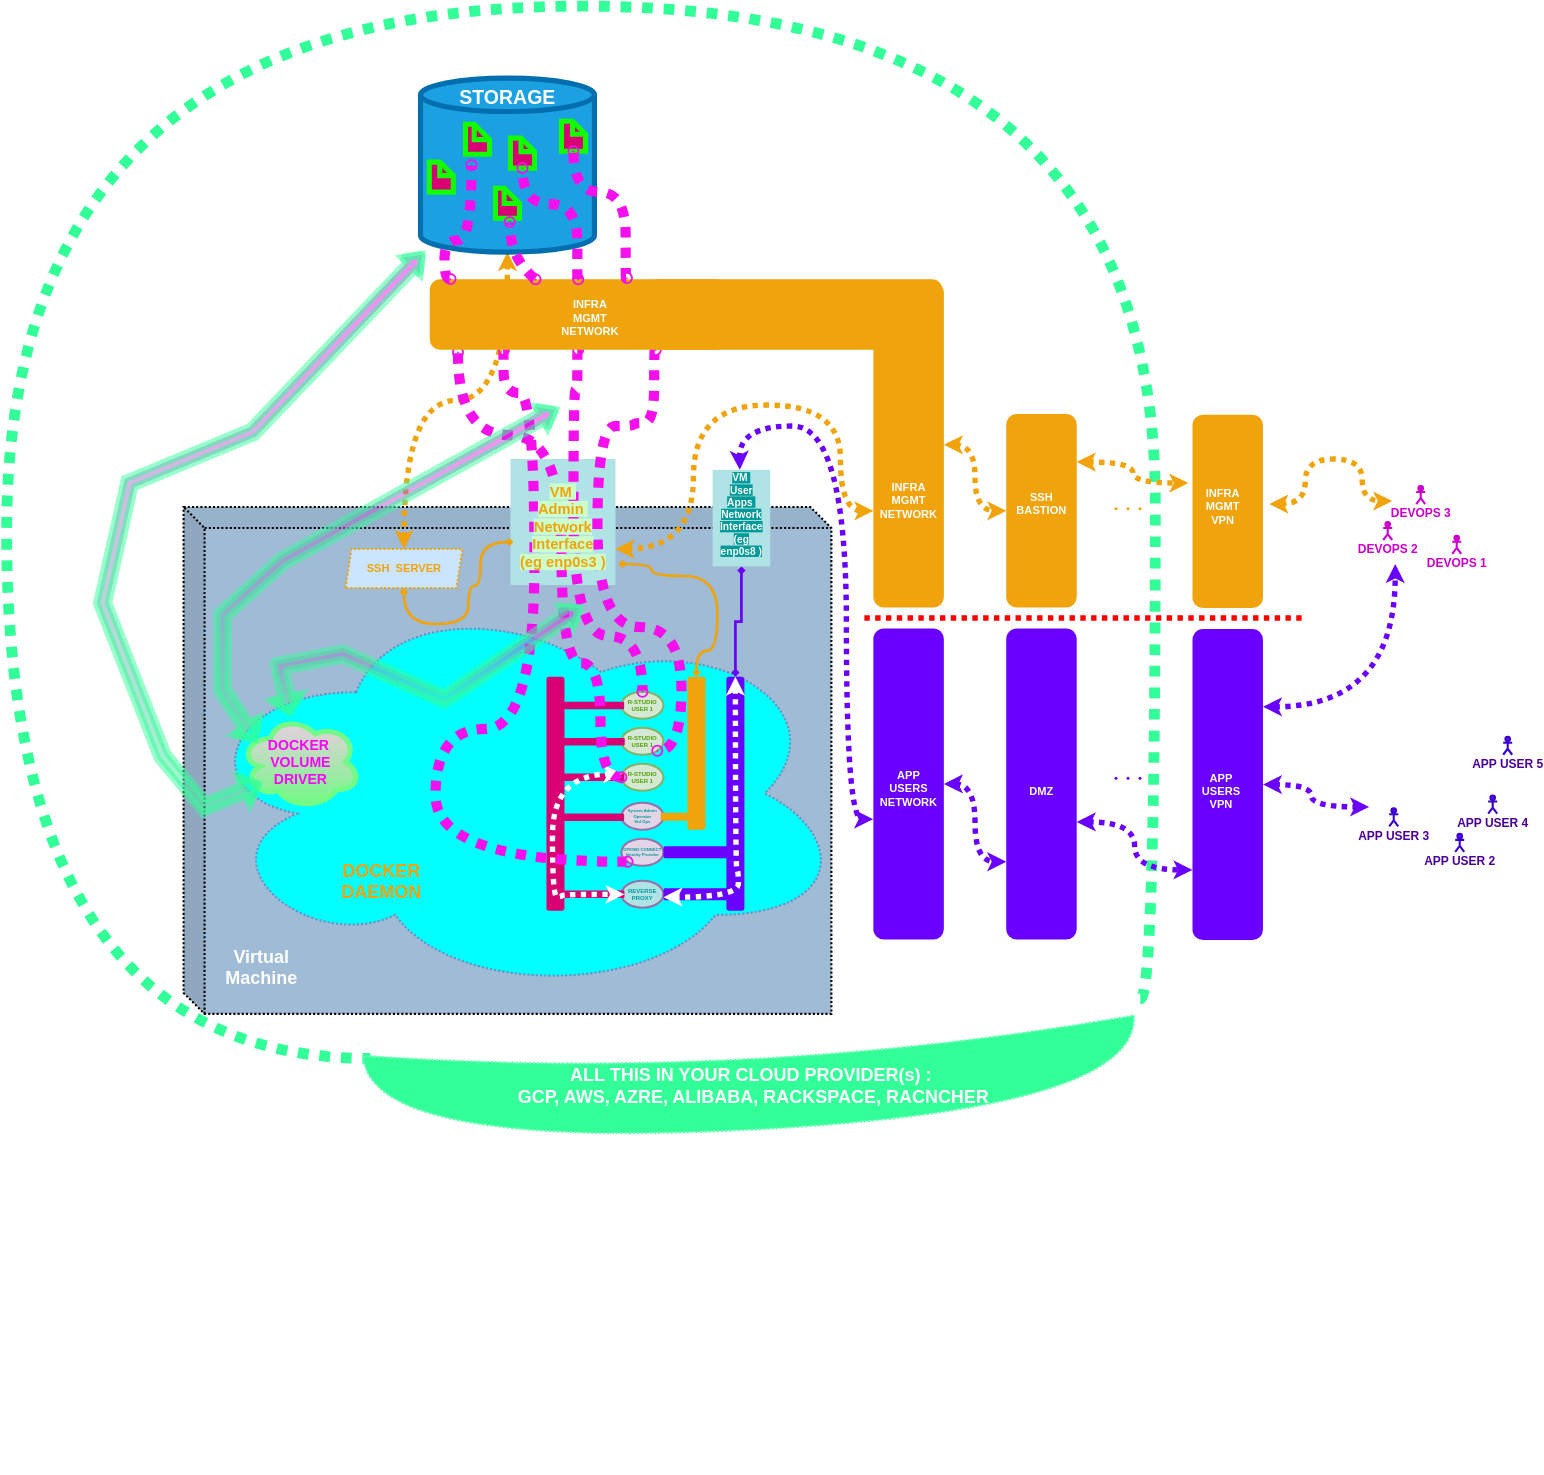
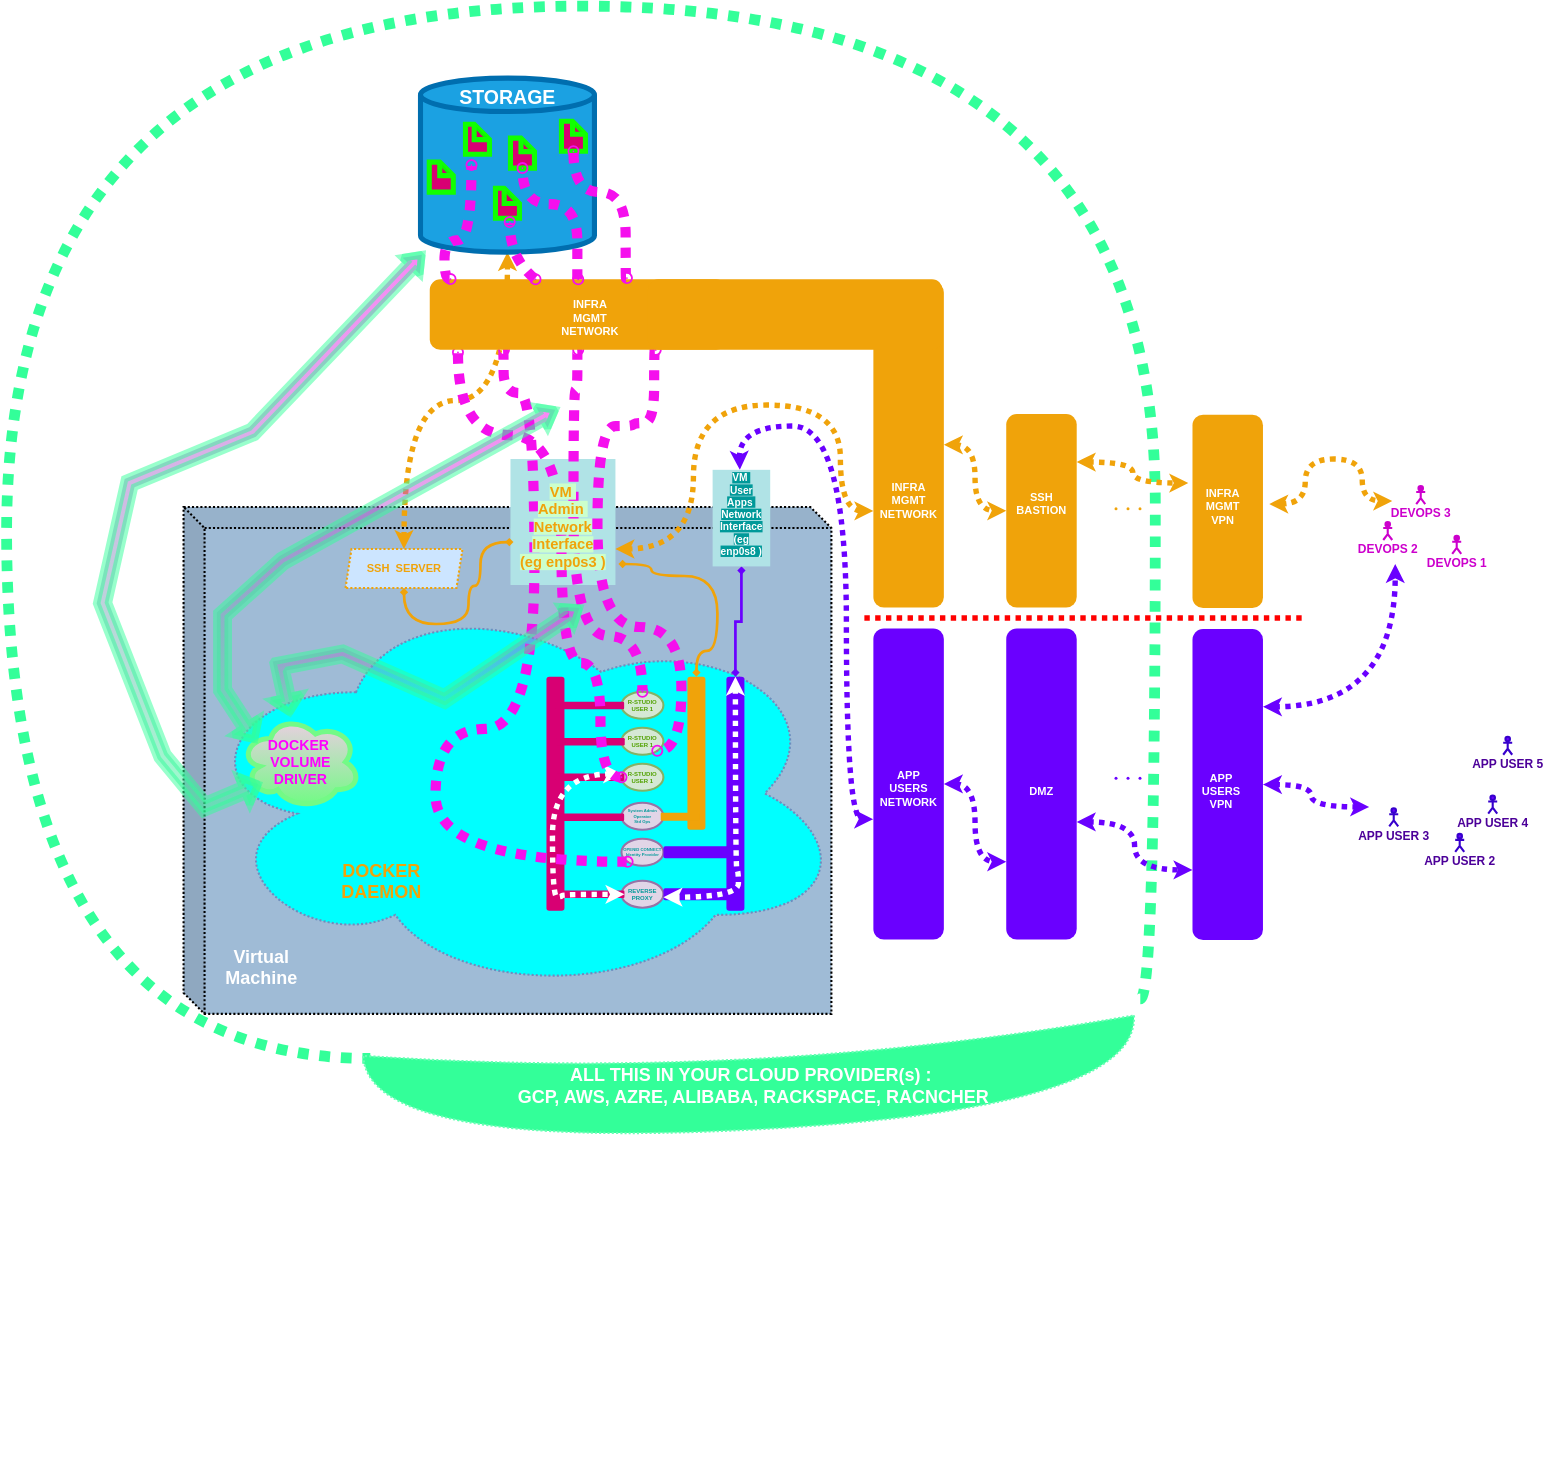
node "REVERSE PROXY": fillcolor #b0e3e6 -> #e1d5e7
